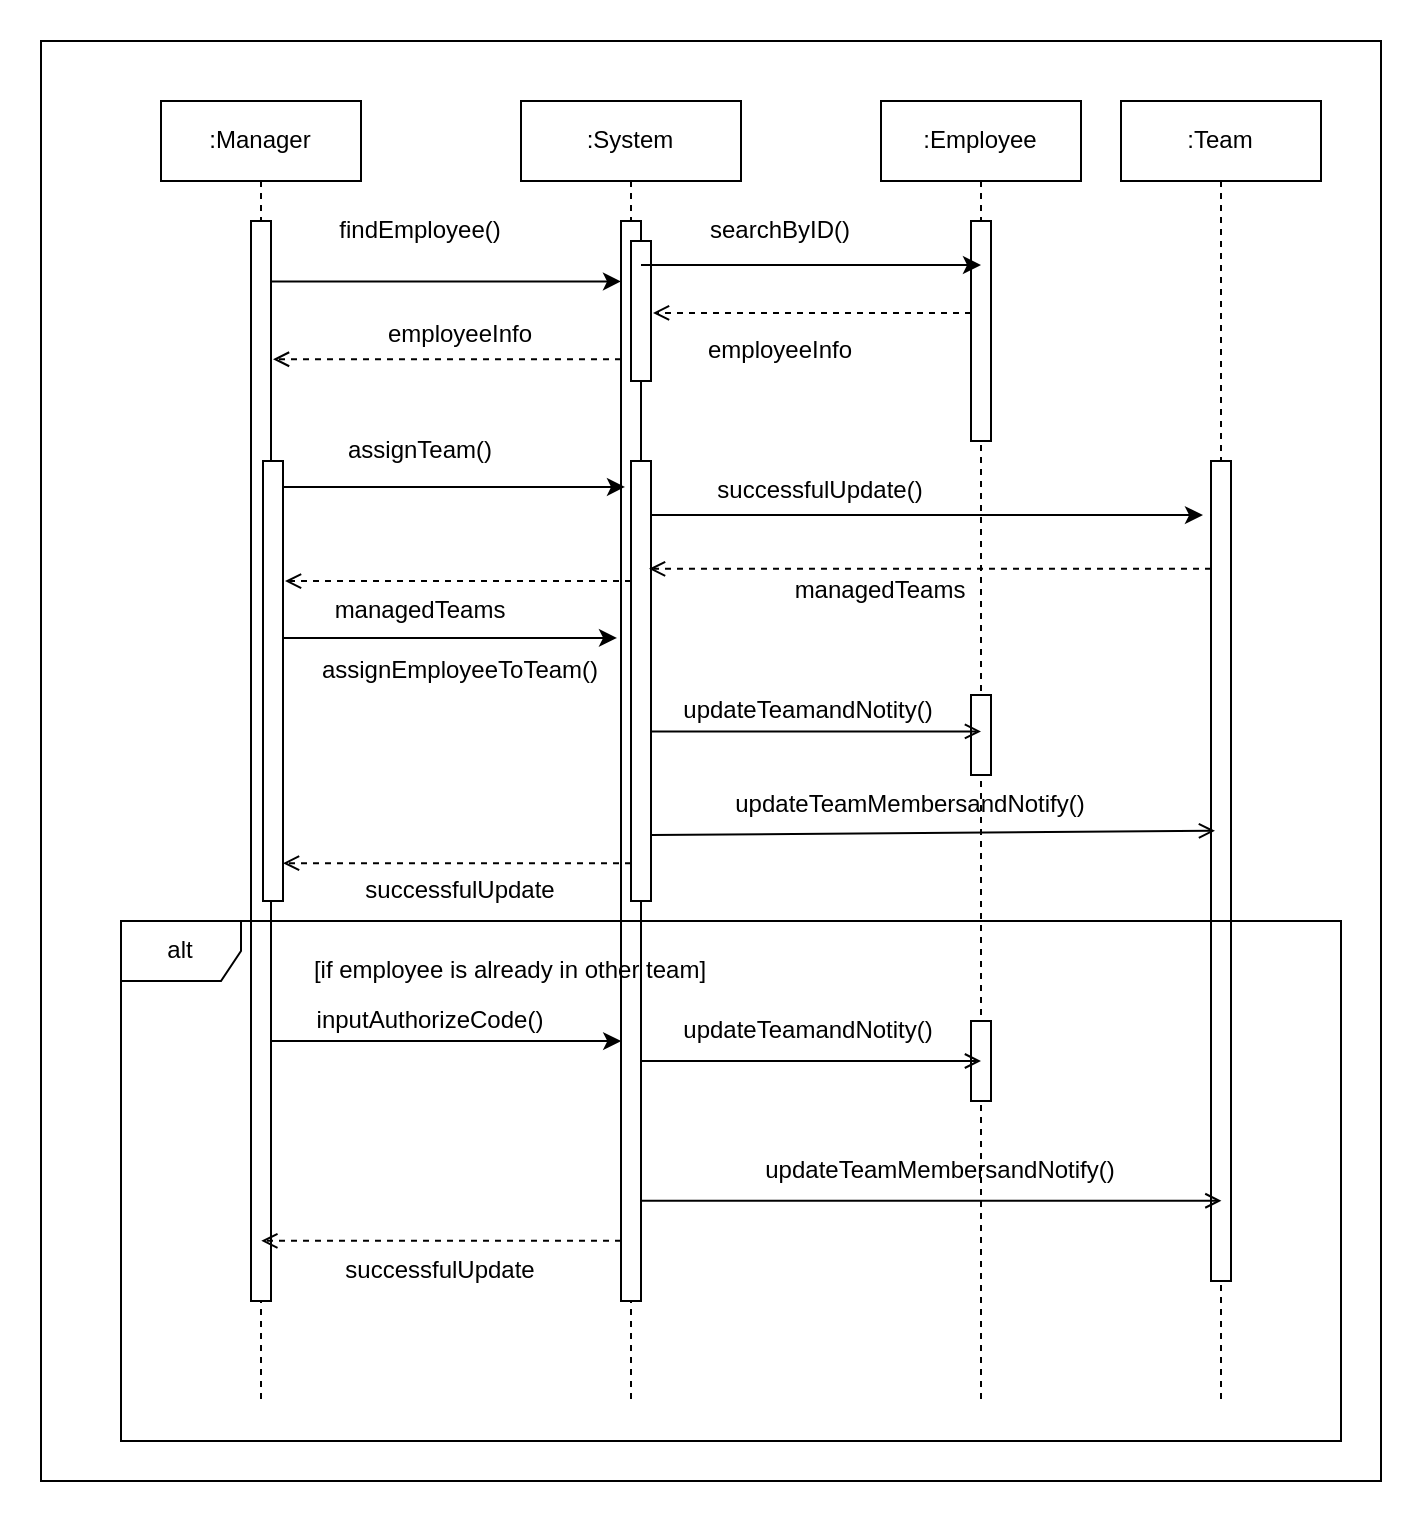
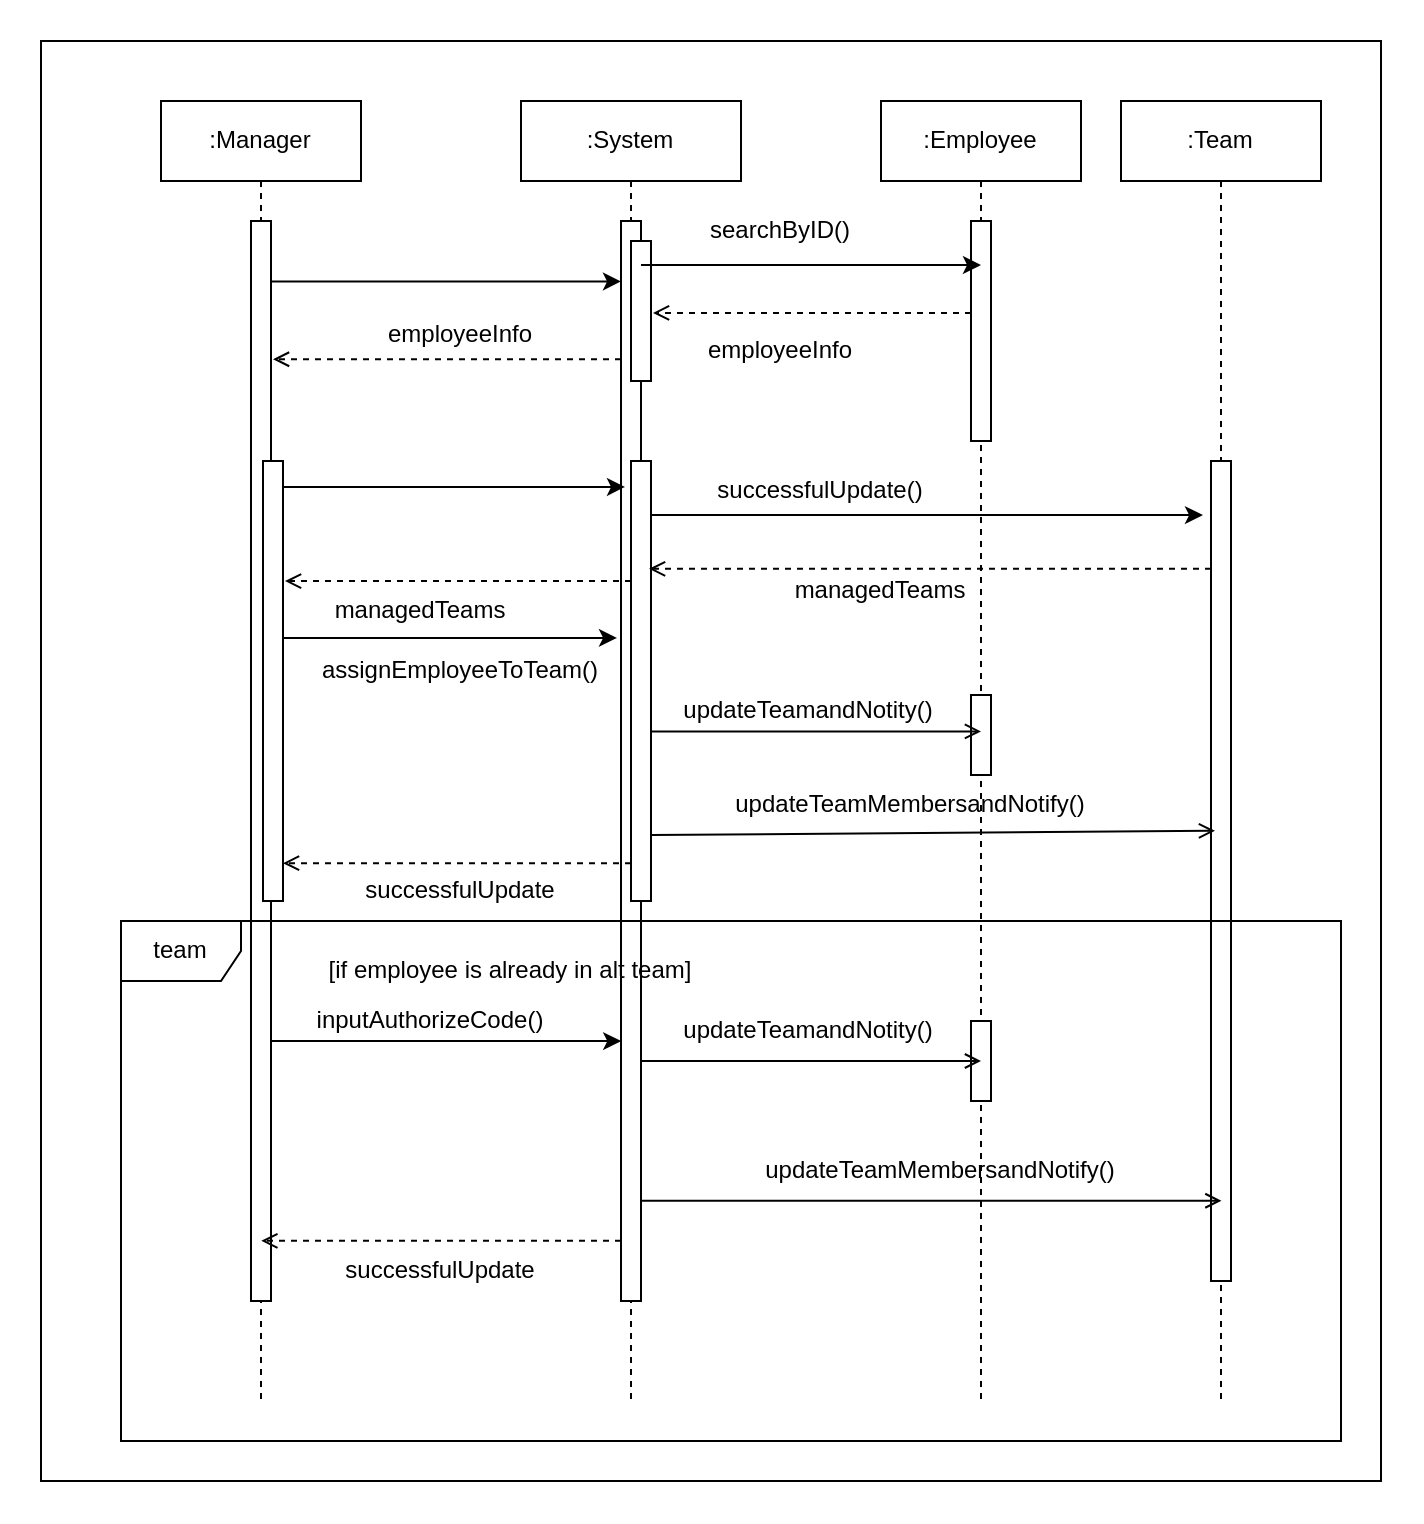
node "findEmployee()": removed
node "assignTeam()": removed
node "alt": label "alt" -> "team"
node "[if employee is already in other team]": label "[if employee is already in other team]" -> "[if employee is already in alt team]"
